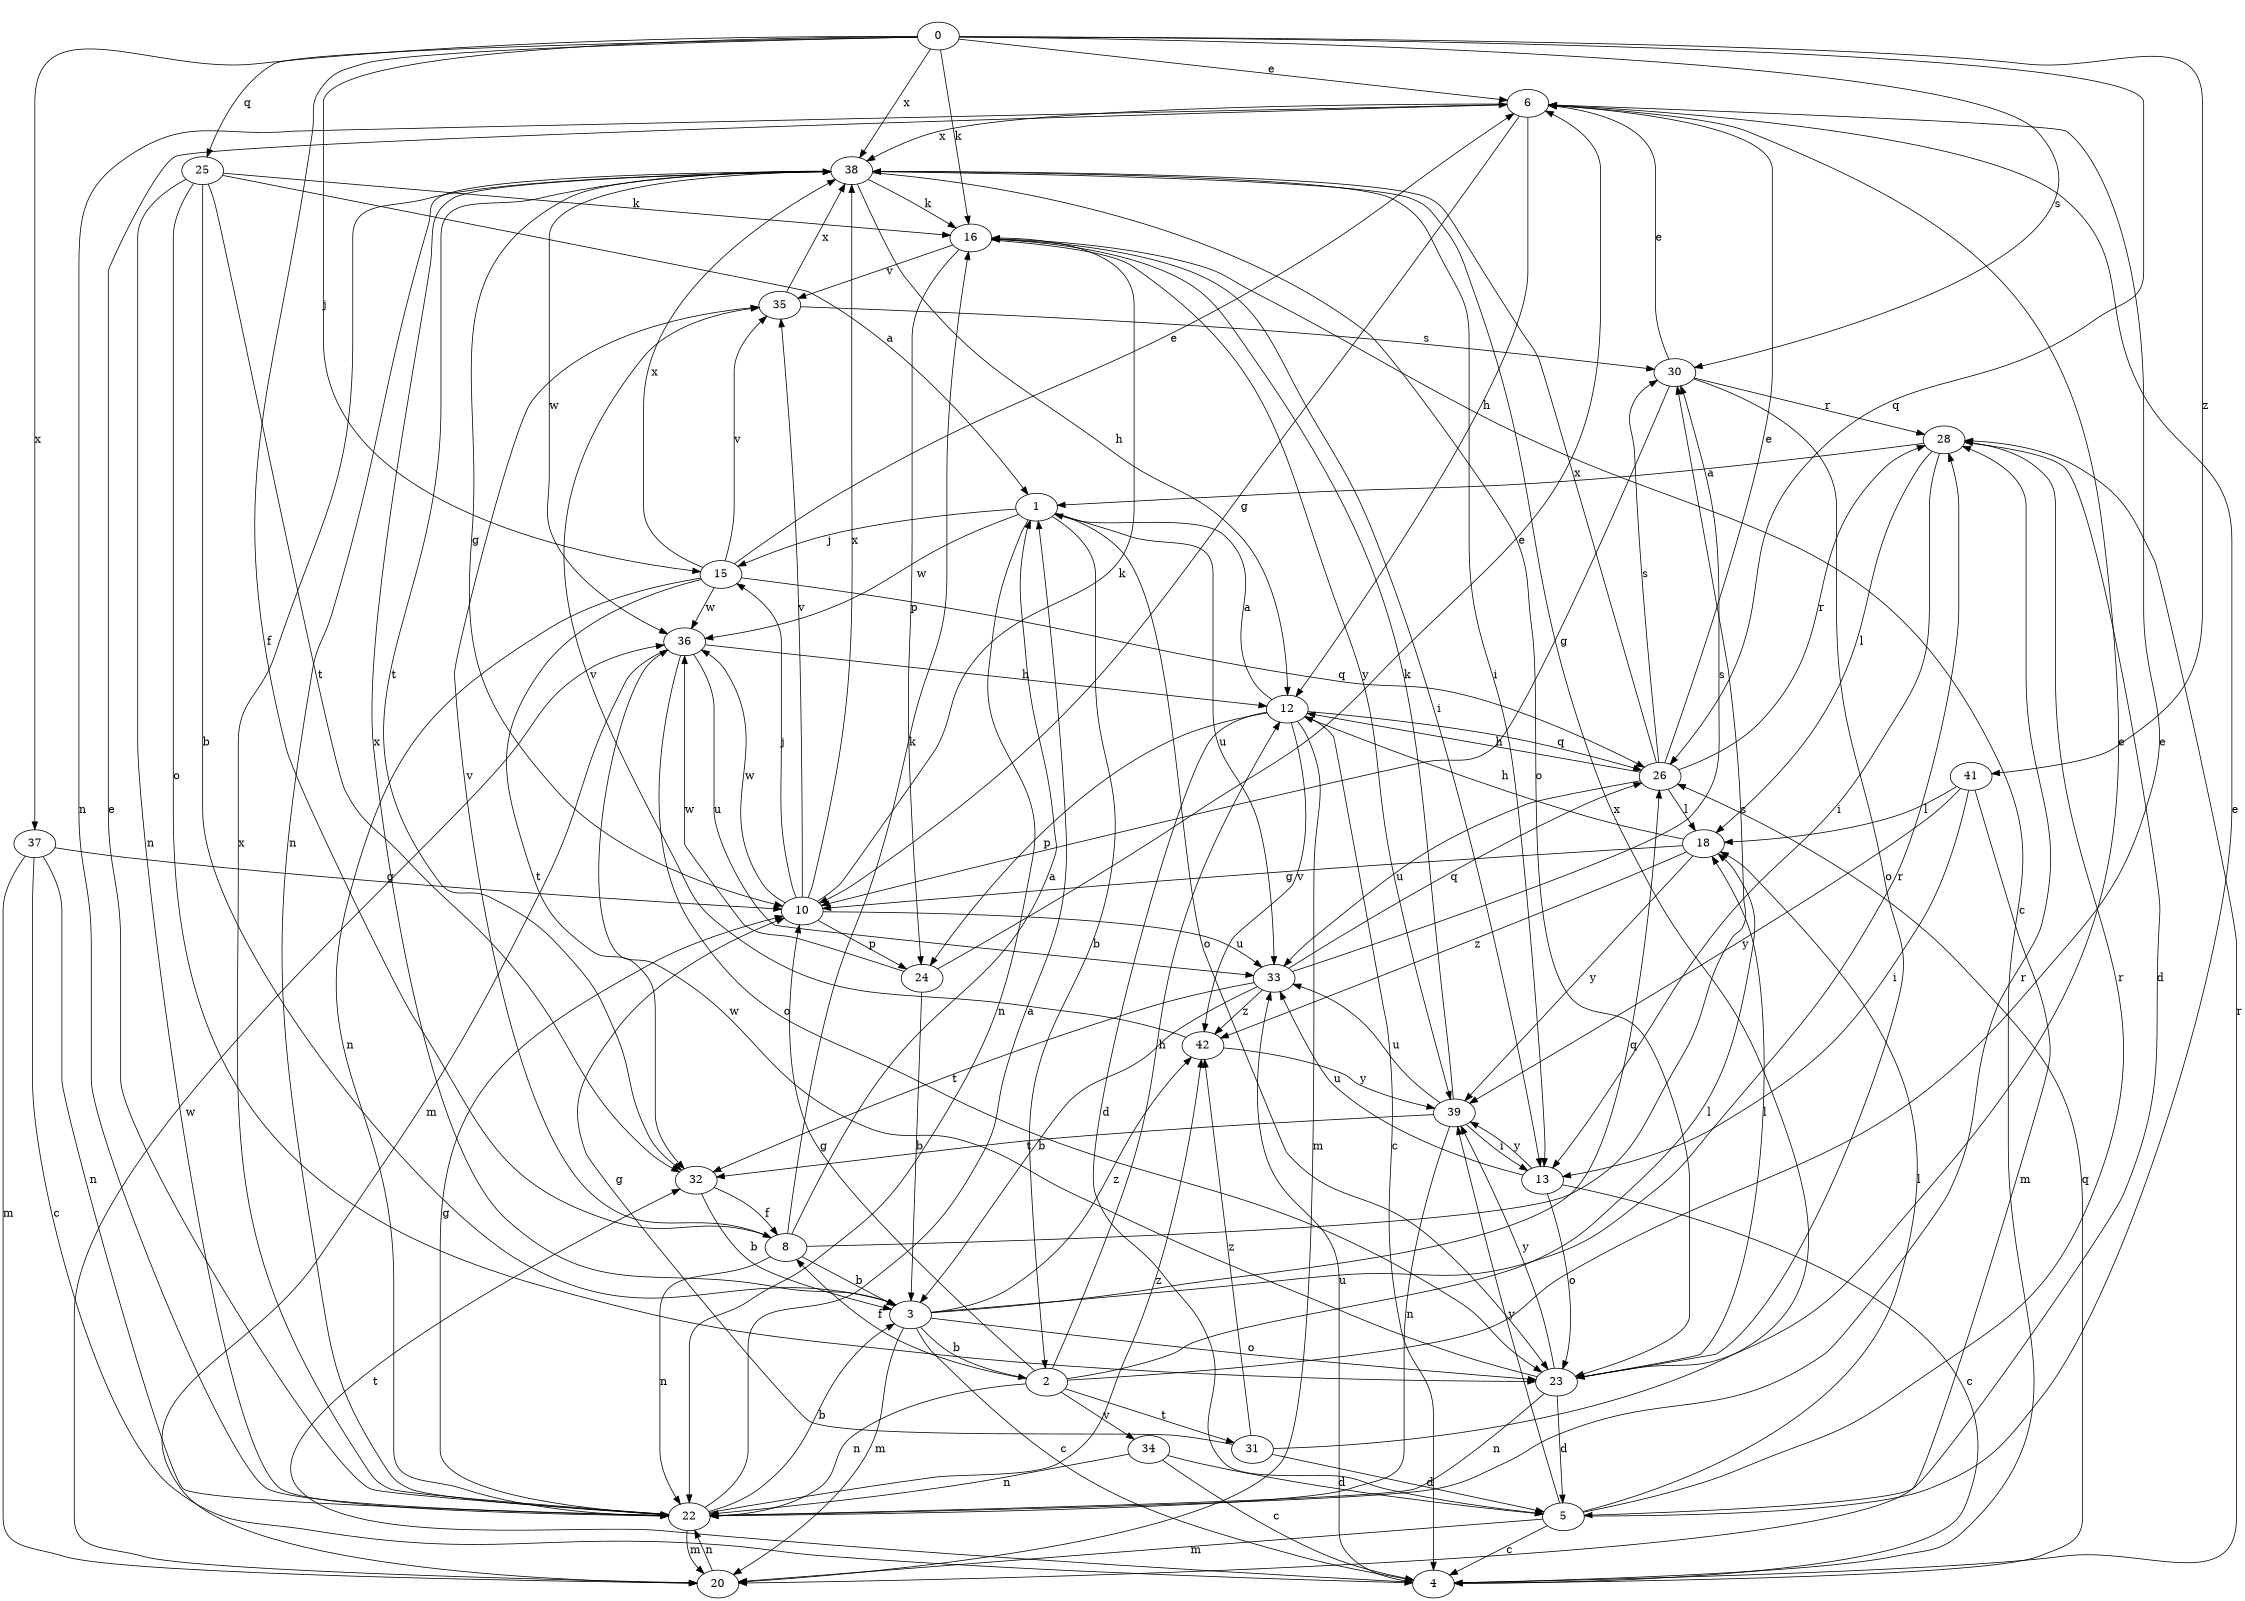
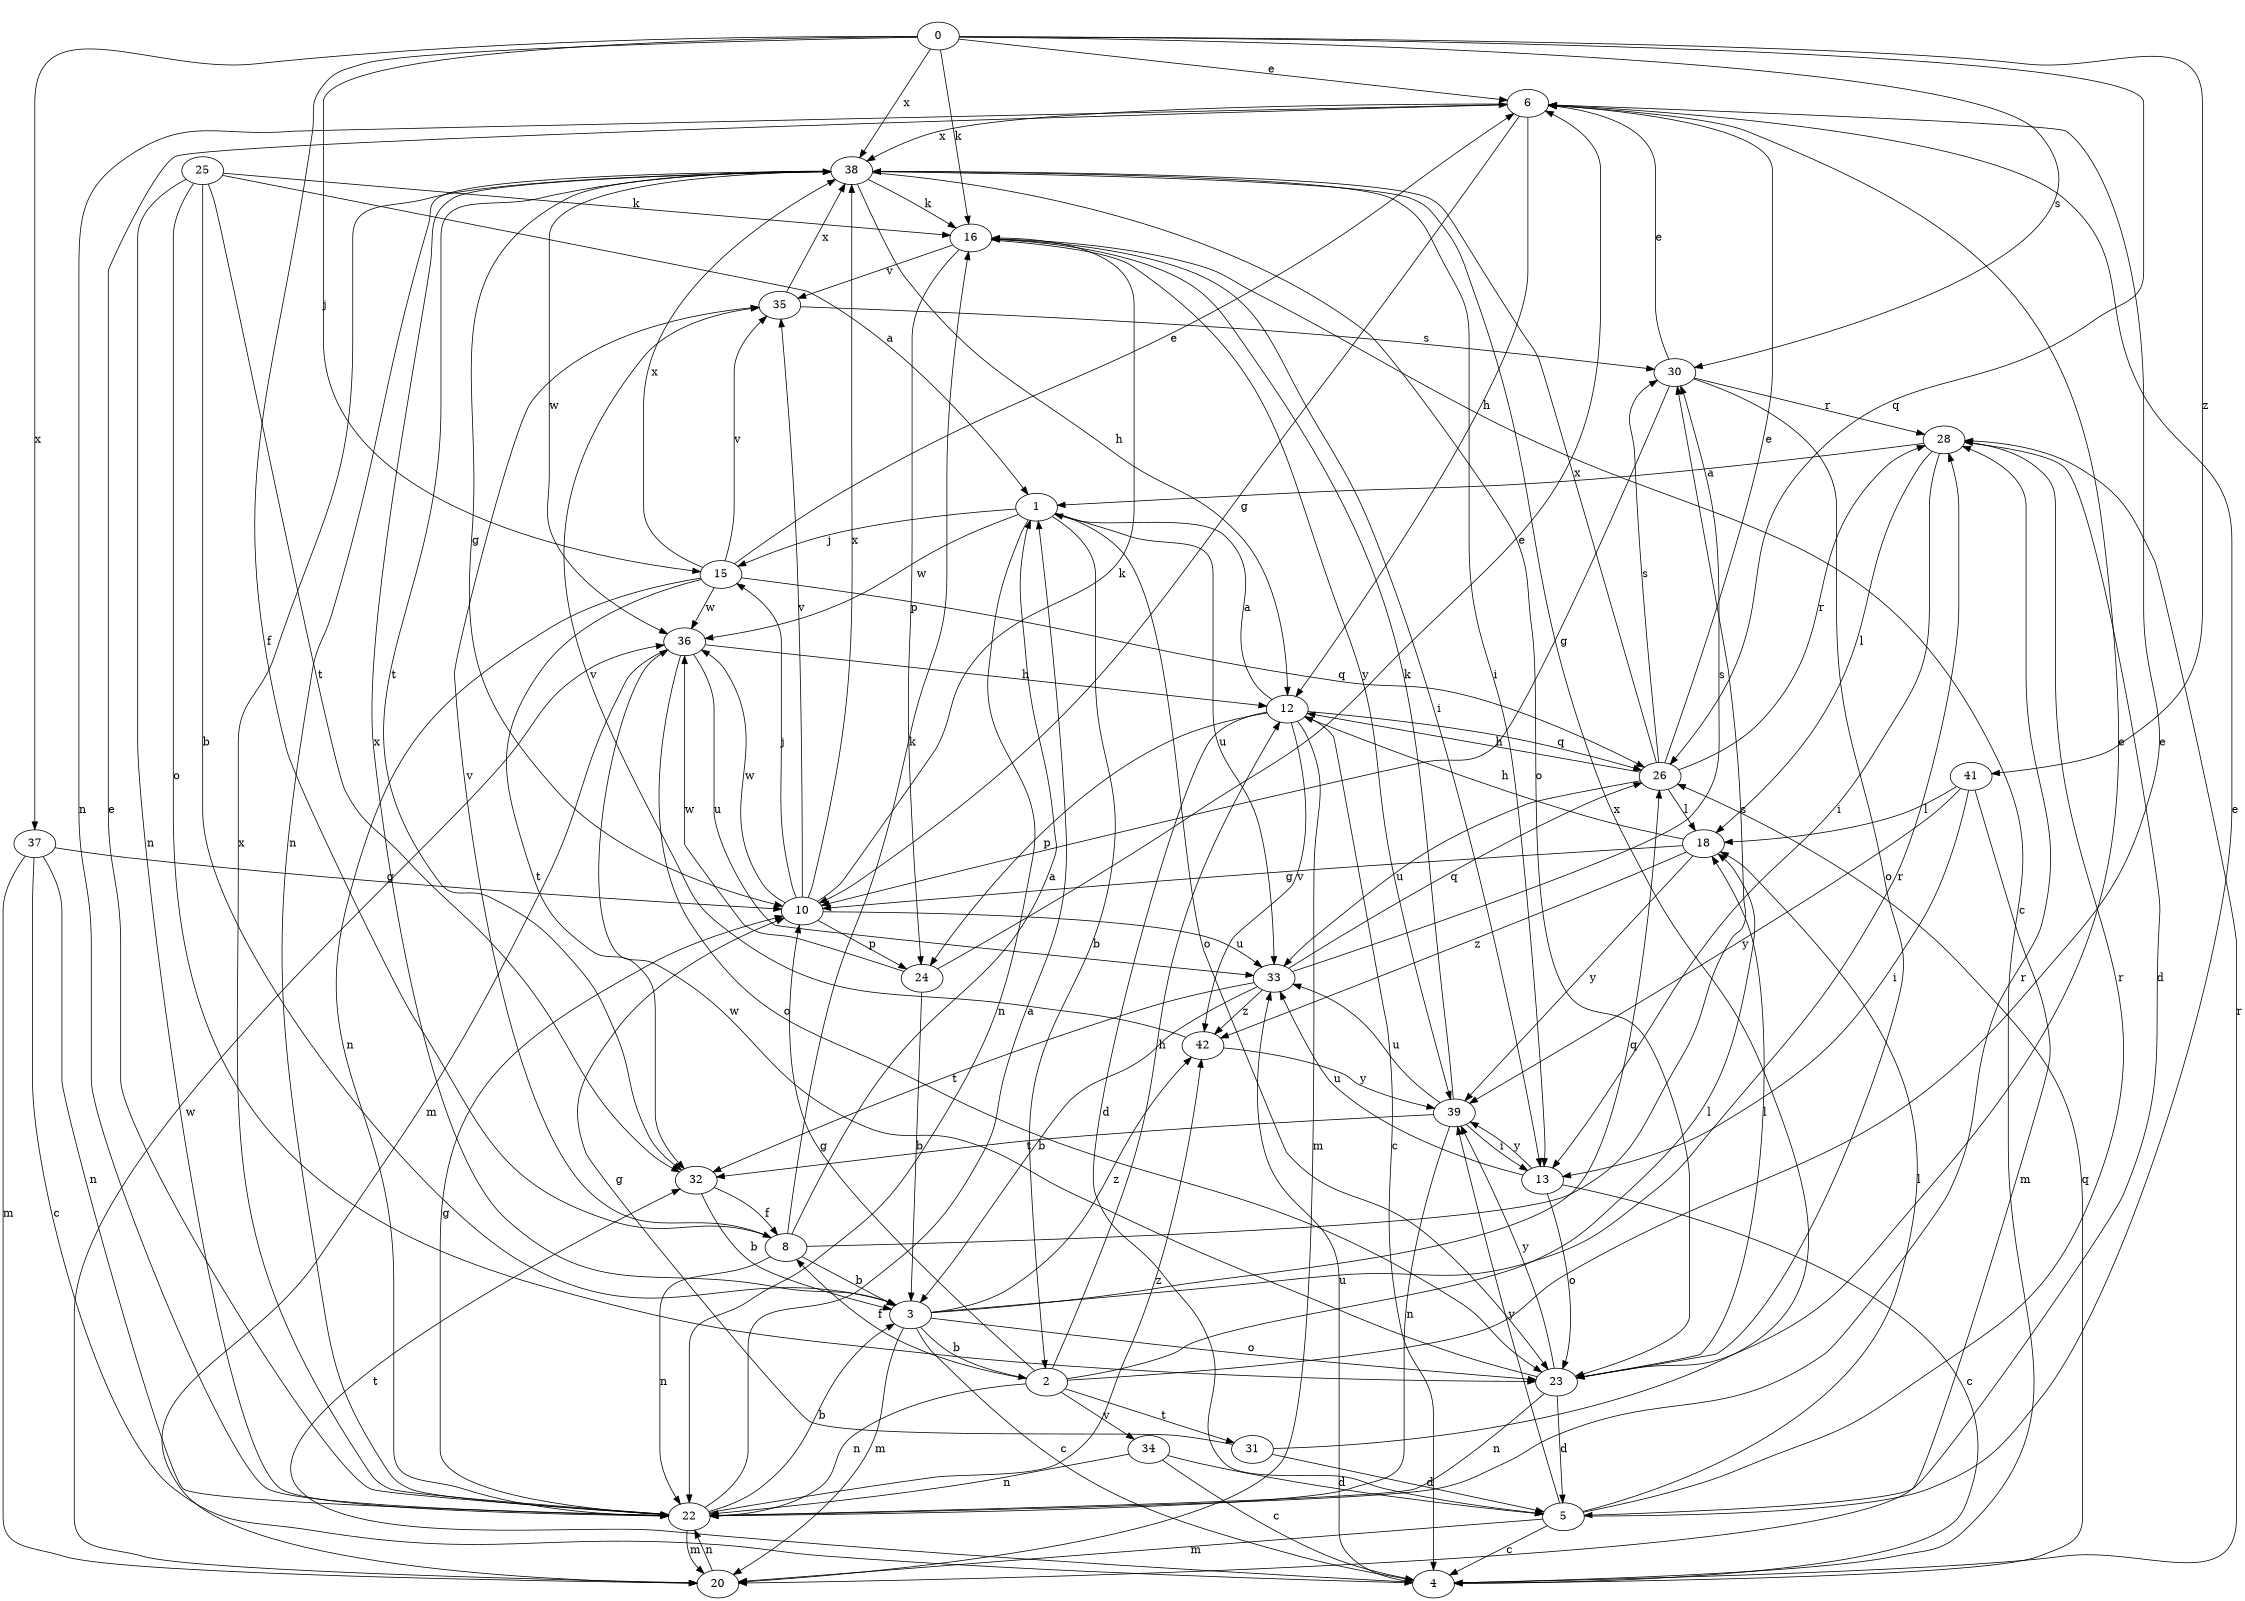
edge "0" -> "25": removed, label "q"
edge "31" -> "42": removed, label "z"
